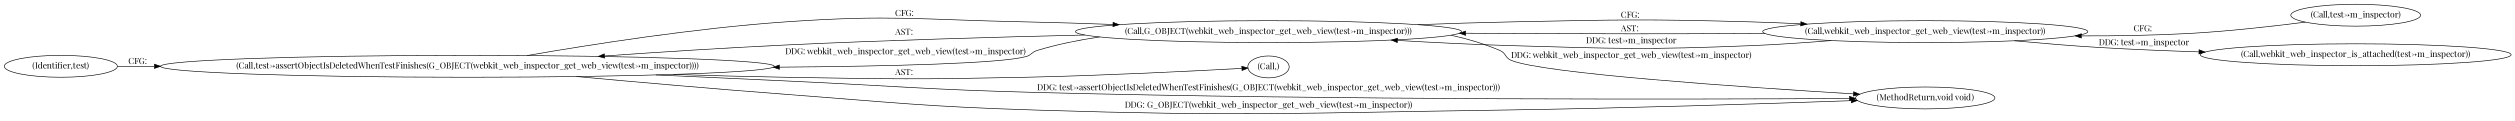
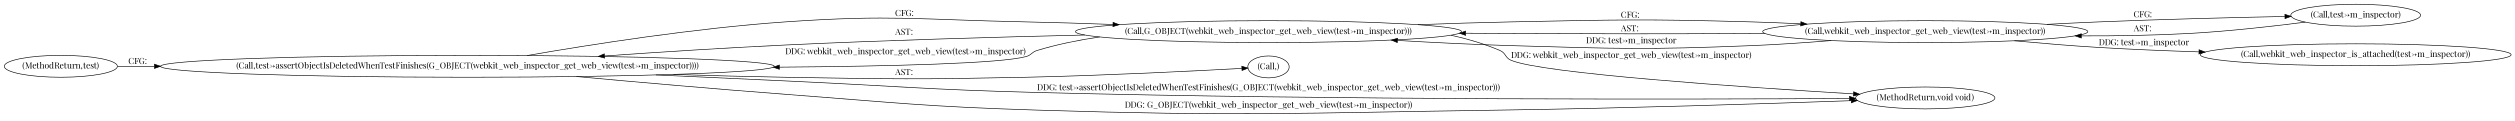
edge "(Call,webkit_web_inspector_get_web_view(test->m_inspector))" -> "(Call,test->m_inspector)": added, label "CFG:"
edge "(Call,test->m_inspector)" -> "(Call,webkit_web_inspector_get_web_view(test->m_inspector))": label "CFG: " -> "AST: "
node "(Identifier,test)": label "(Identifier,test)" -> "(MethodReturn,test)"
